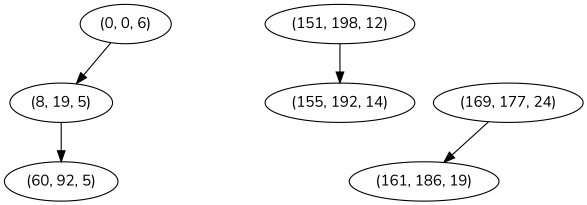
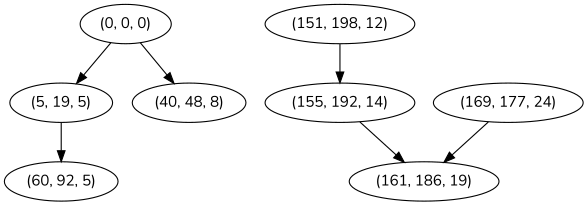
node "(0, 0, 6)": label "(0, 0, 6)" -> "(0, 0, 0)"
node "(8, 19, 5)": label "(8, 19, 5)" -> "(5, 19, 5)"
node "(40, 48, 8)": added
edge "(155, 192, 14)" -> "(161, 186, 19)": added
